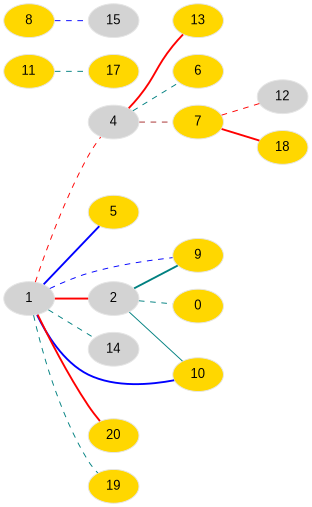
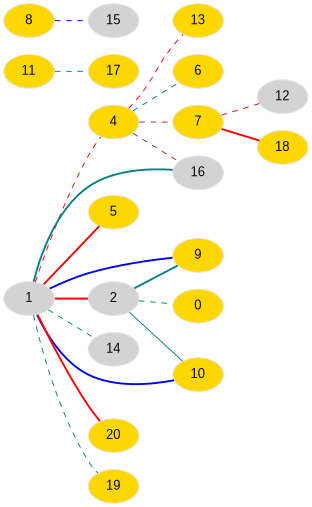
edge "13" -- "4": style bold -> dashed
node "4": fillcolor lightgrey -> gold
node "16": added
edge "5" -- "1": color blue -> red
edge "9" -- "1": style dashed -> bold
